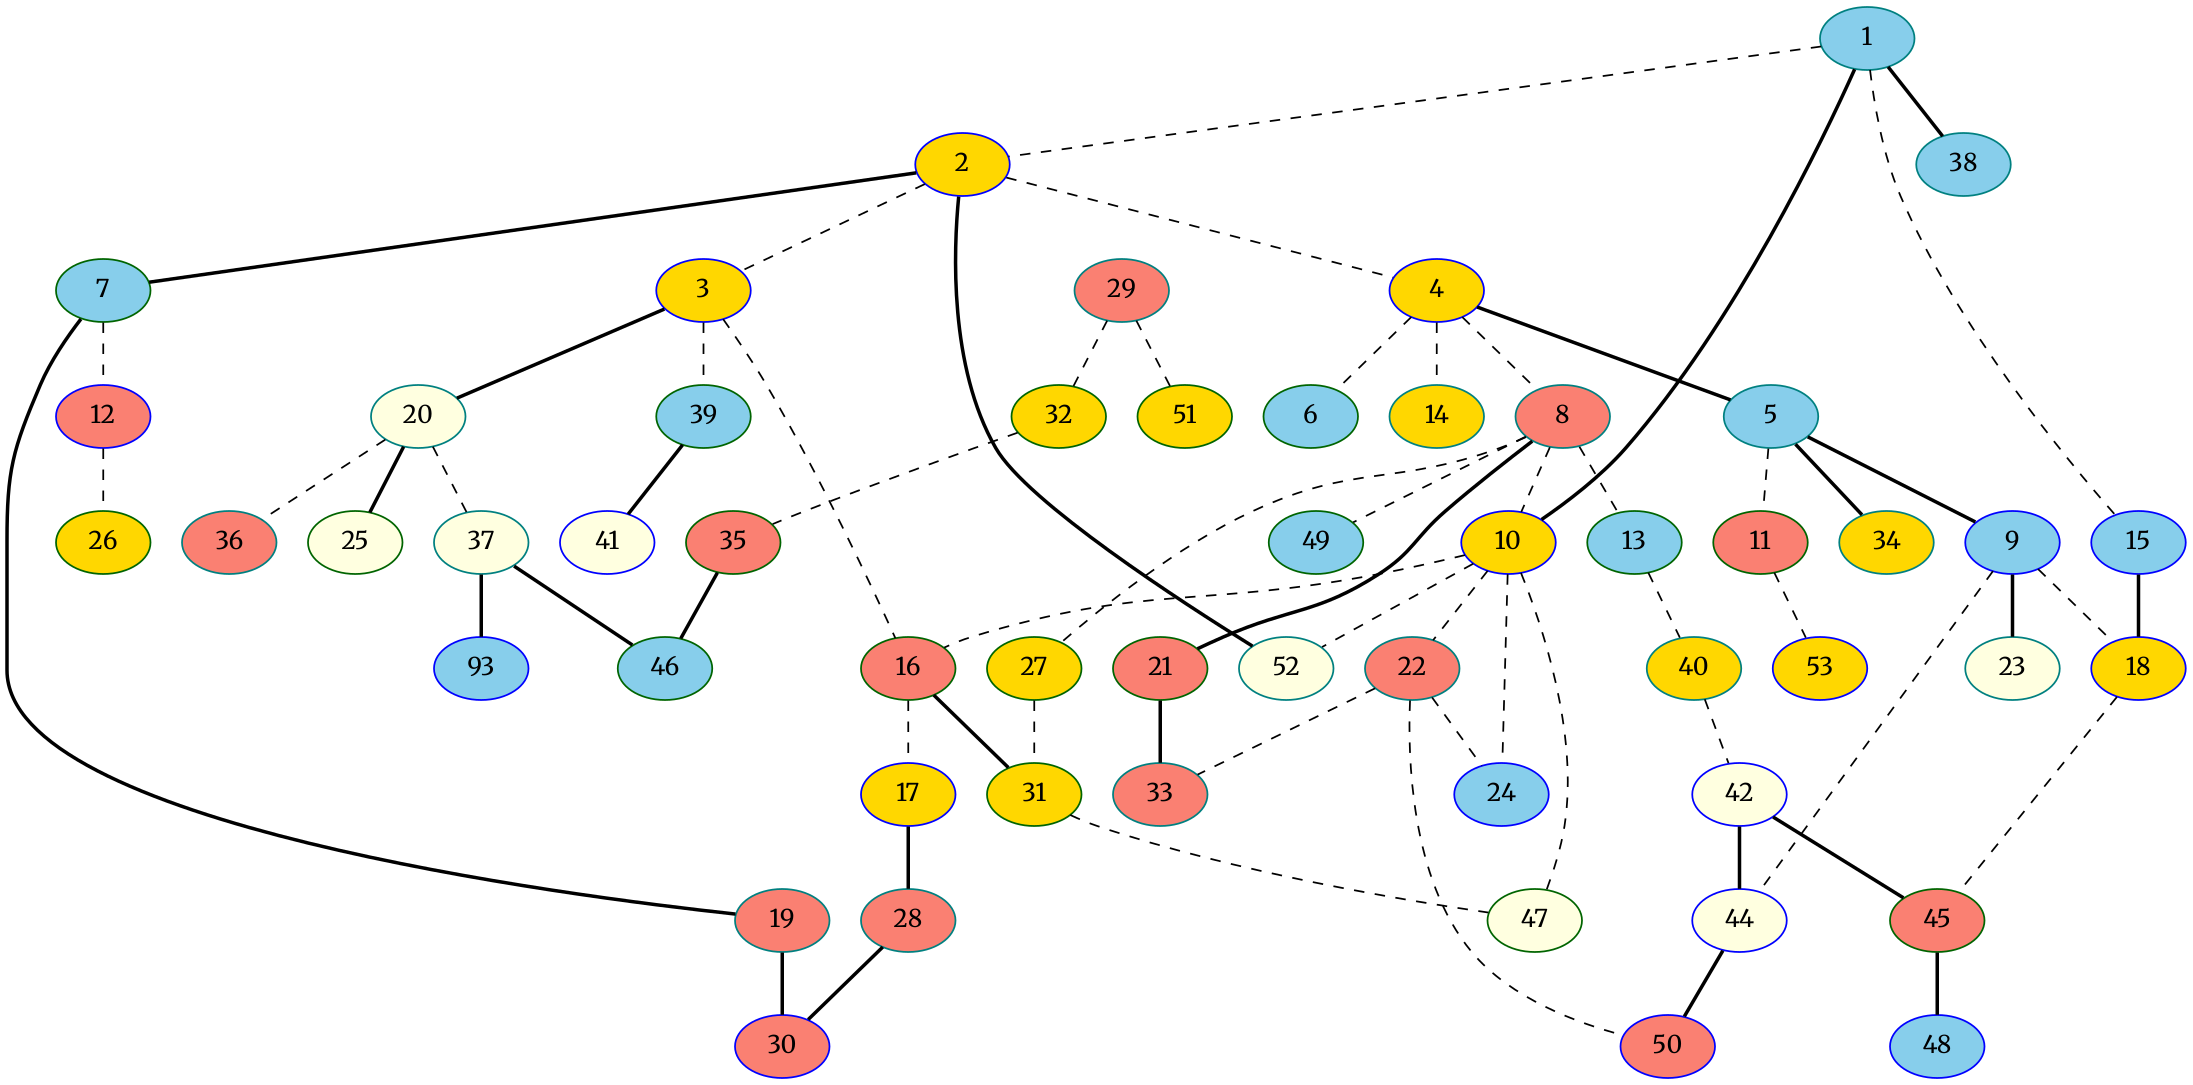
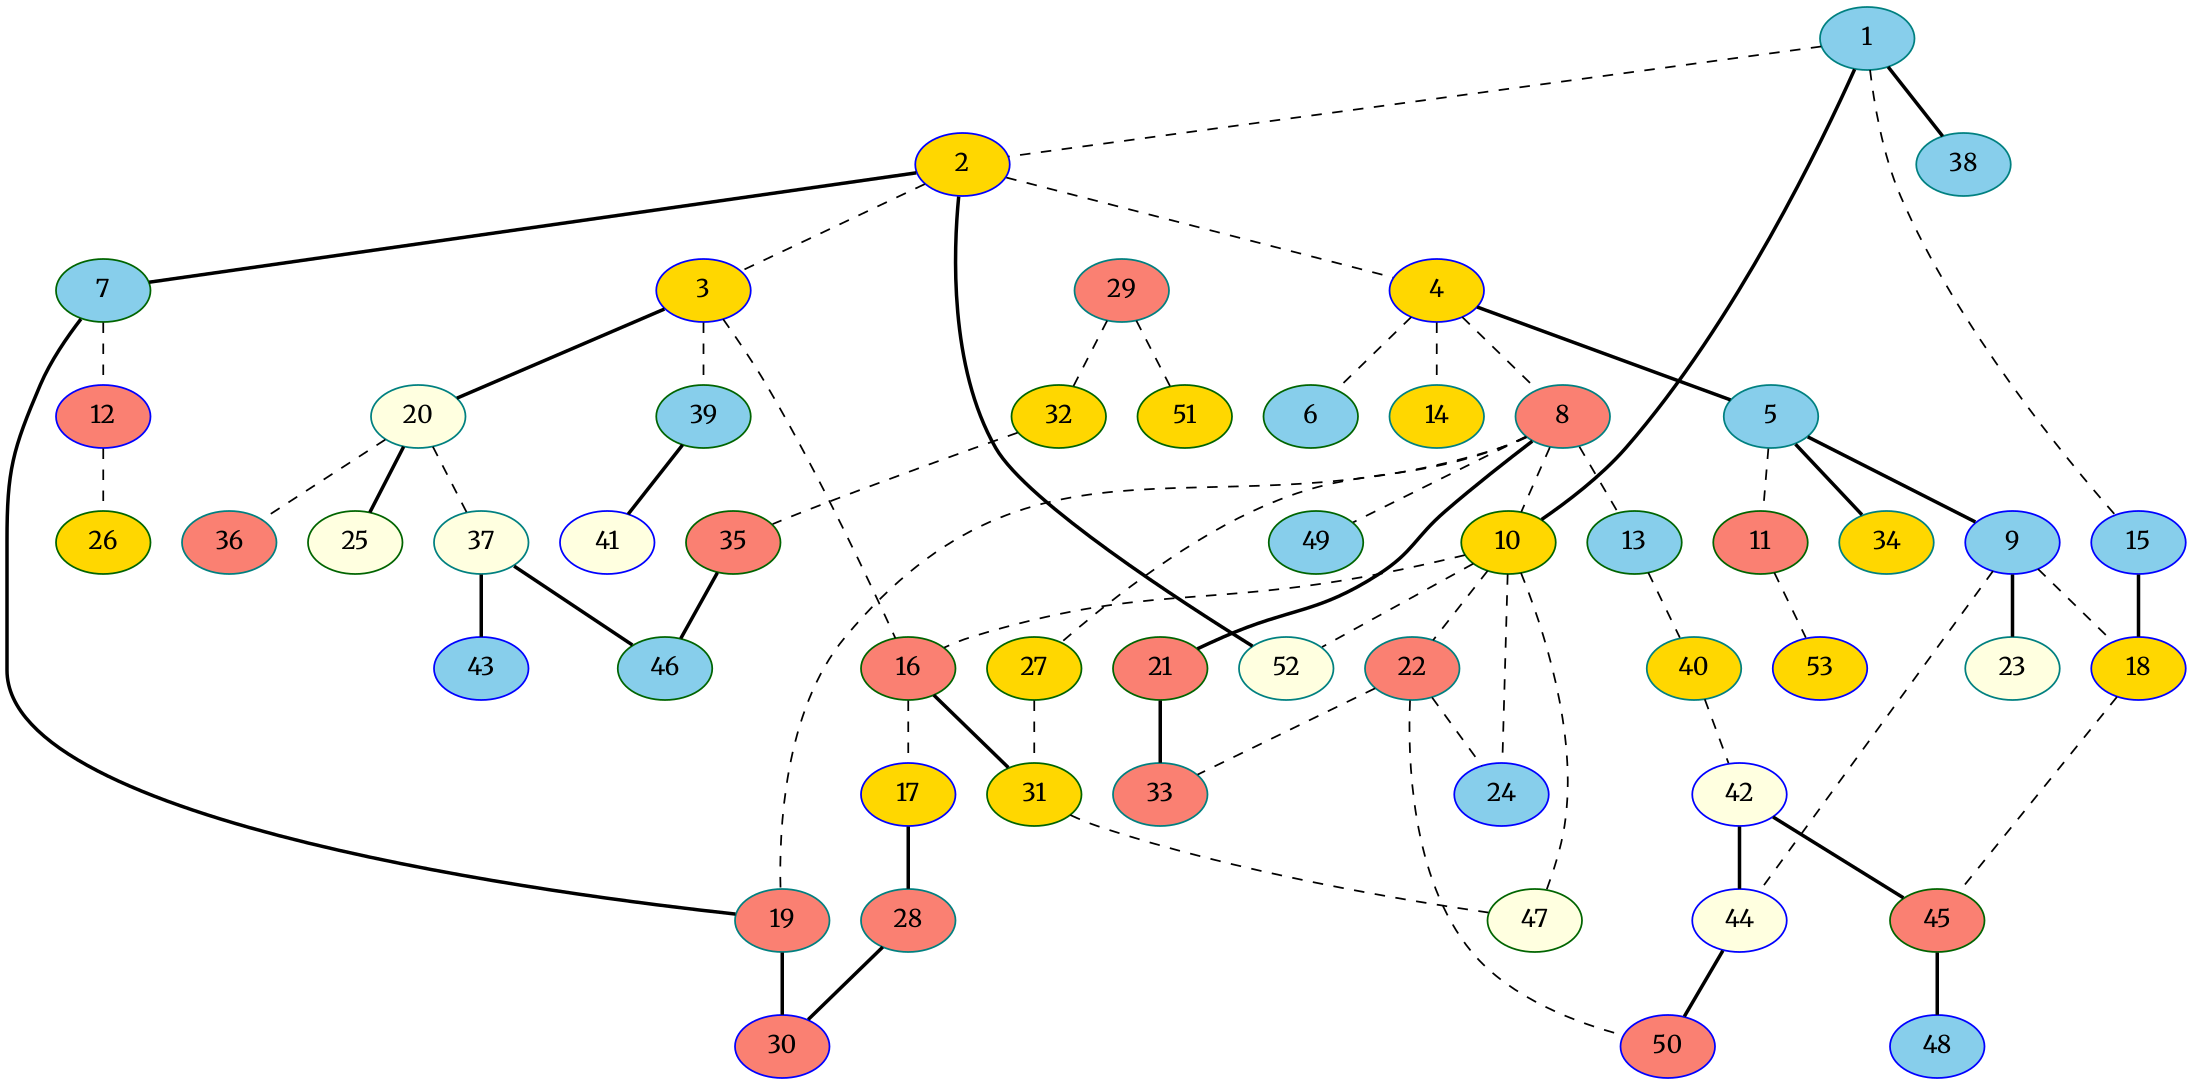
edge "8" -- "19": added
node "10": color blue -> darkgreen
node "93": label "93" -> "43"
